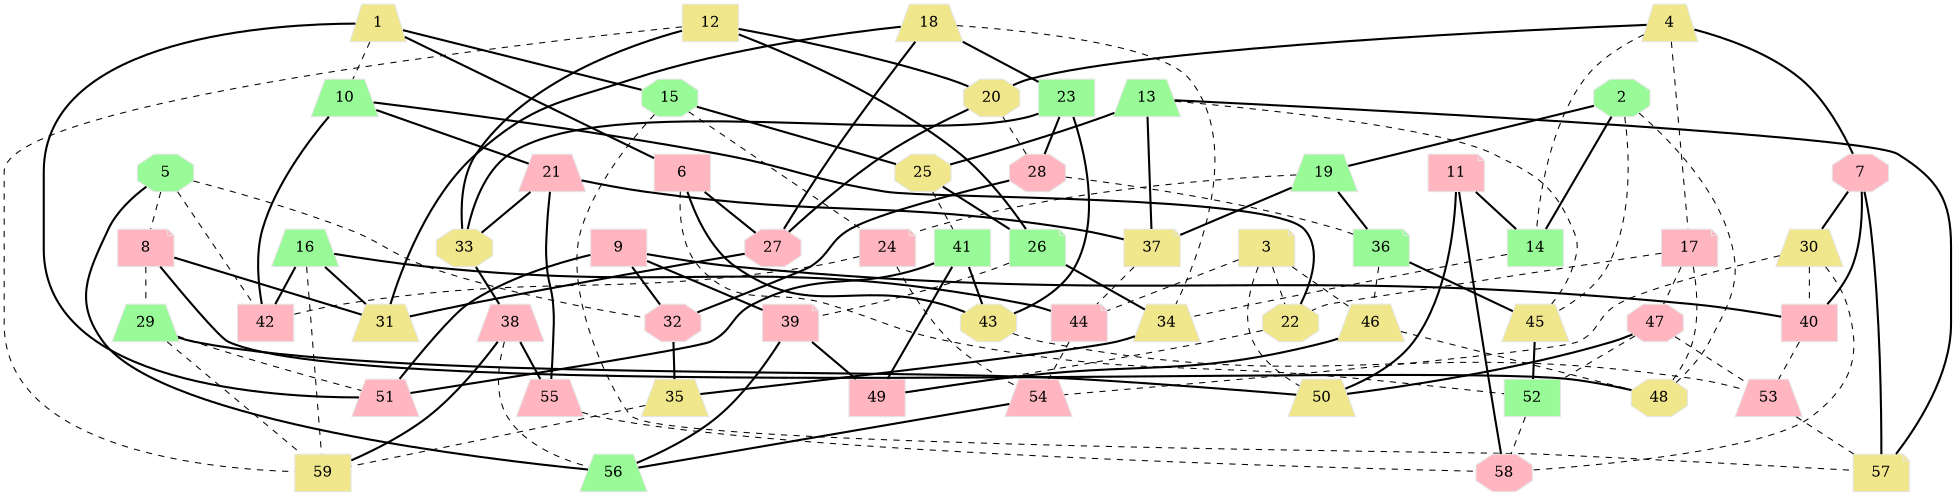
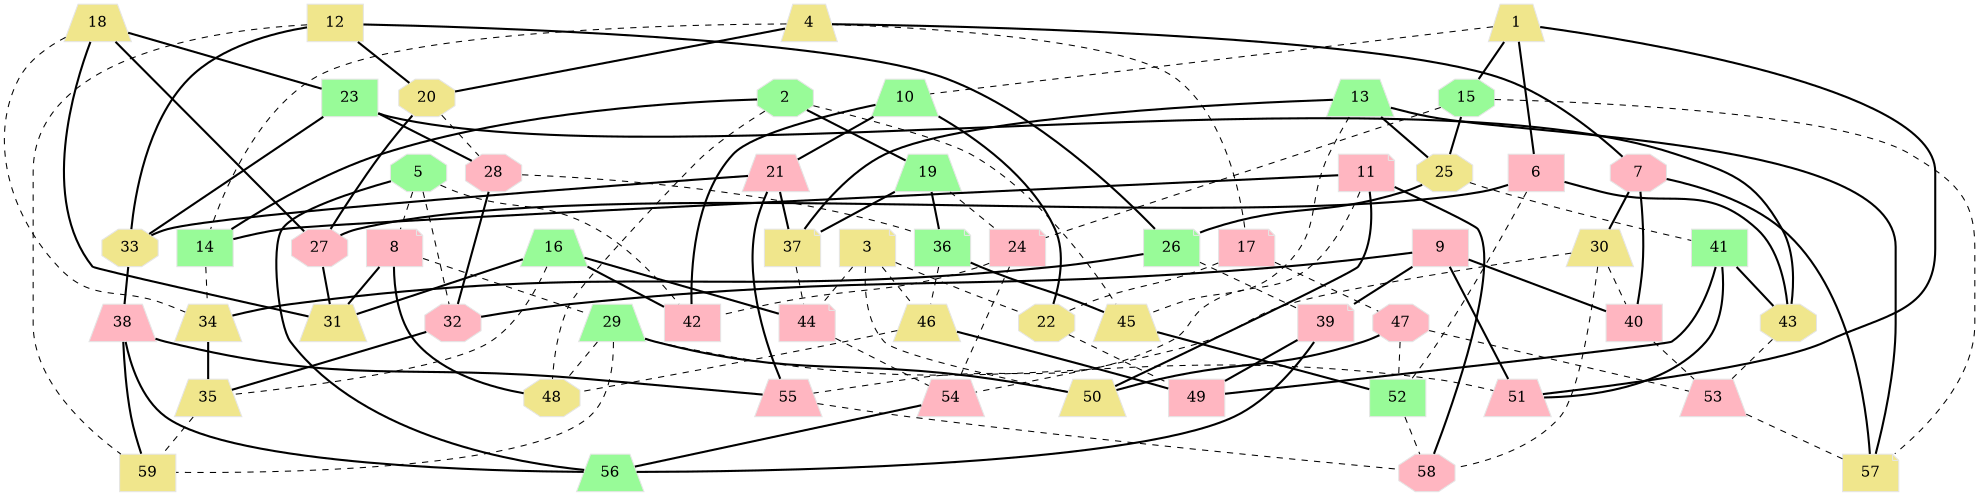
edge "17" -- "48": now "29" -- "48"
edge "11" -- "55": added
edge "16" -- "59": now "16" -- "35"
edge "38" -- "56": style dashed -> bold
